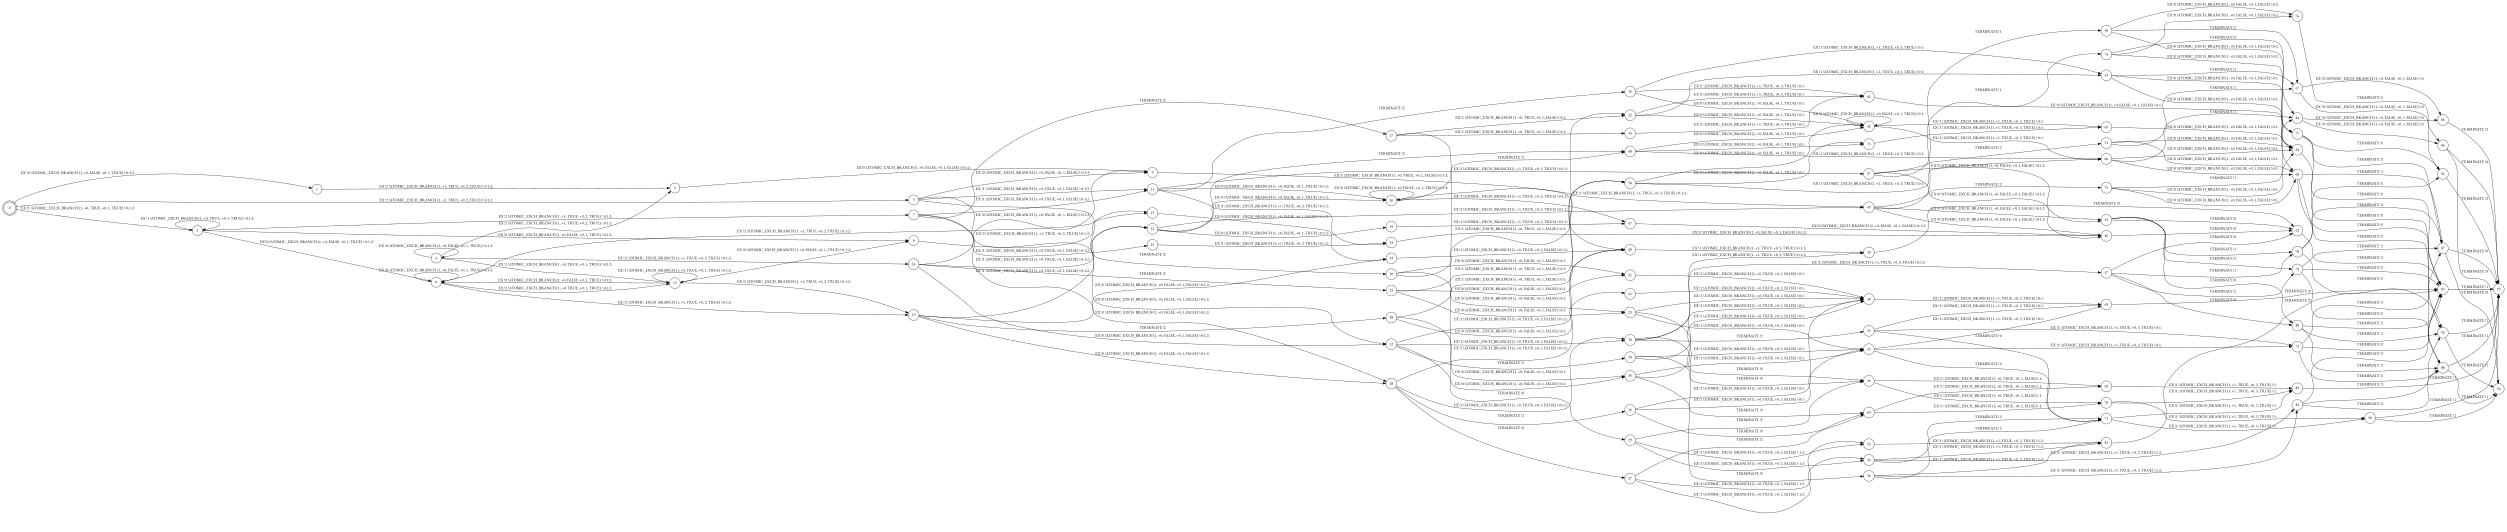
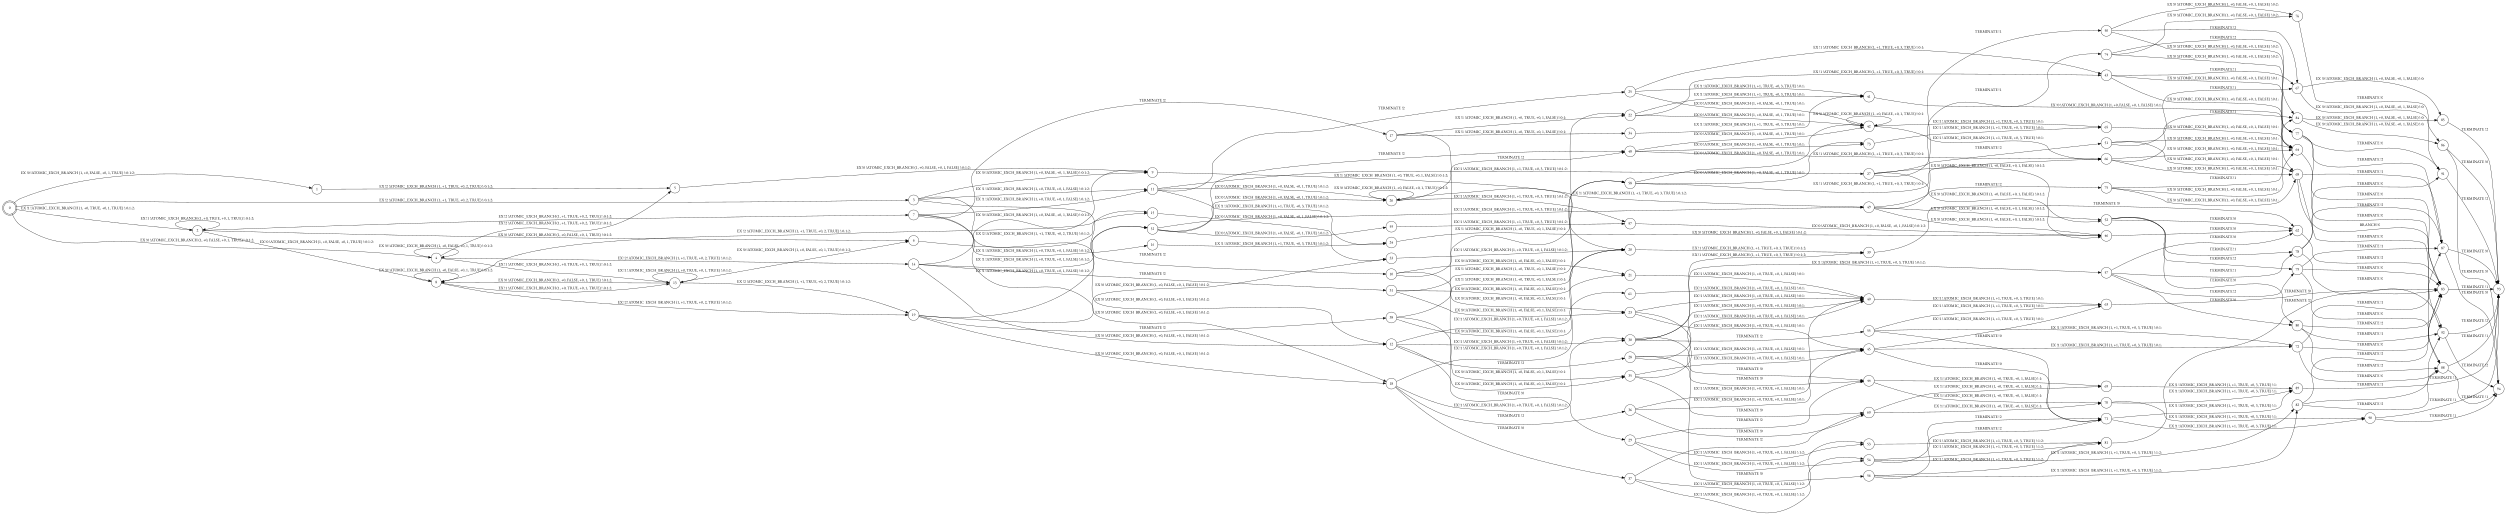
edge "68" -> "83": label "TERMINATE !0" -> "BRANCH !0"
edge "0" -> "4": added, label "EX !0 !ATOMIC_EXCH_BRANCH (1, +0, FALSE, +0, 1, TRUE) !:0:1:2:"
